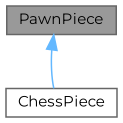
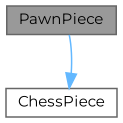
edge "ChessPiece" -> "PawnPiece": reversed
